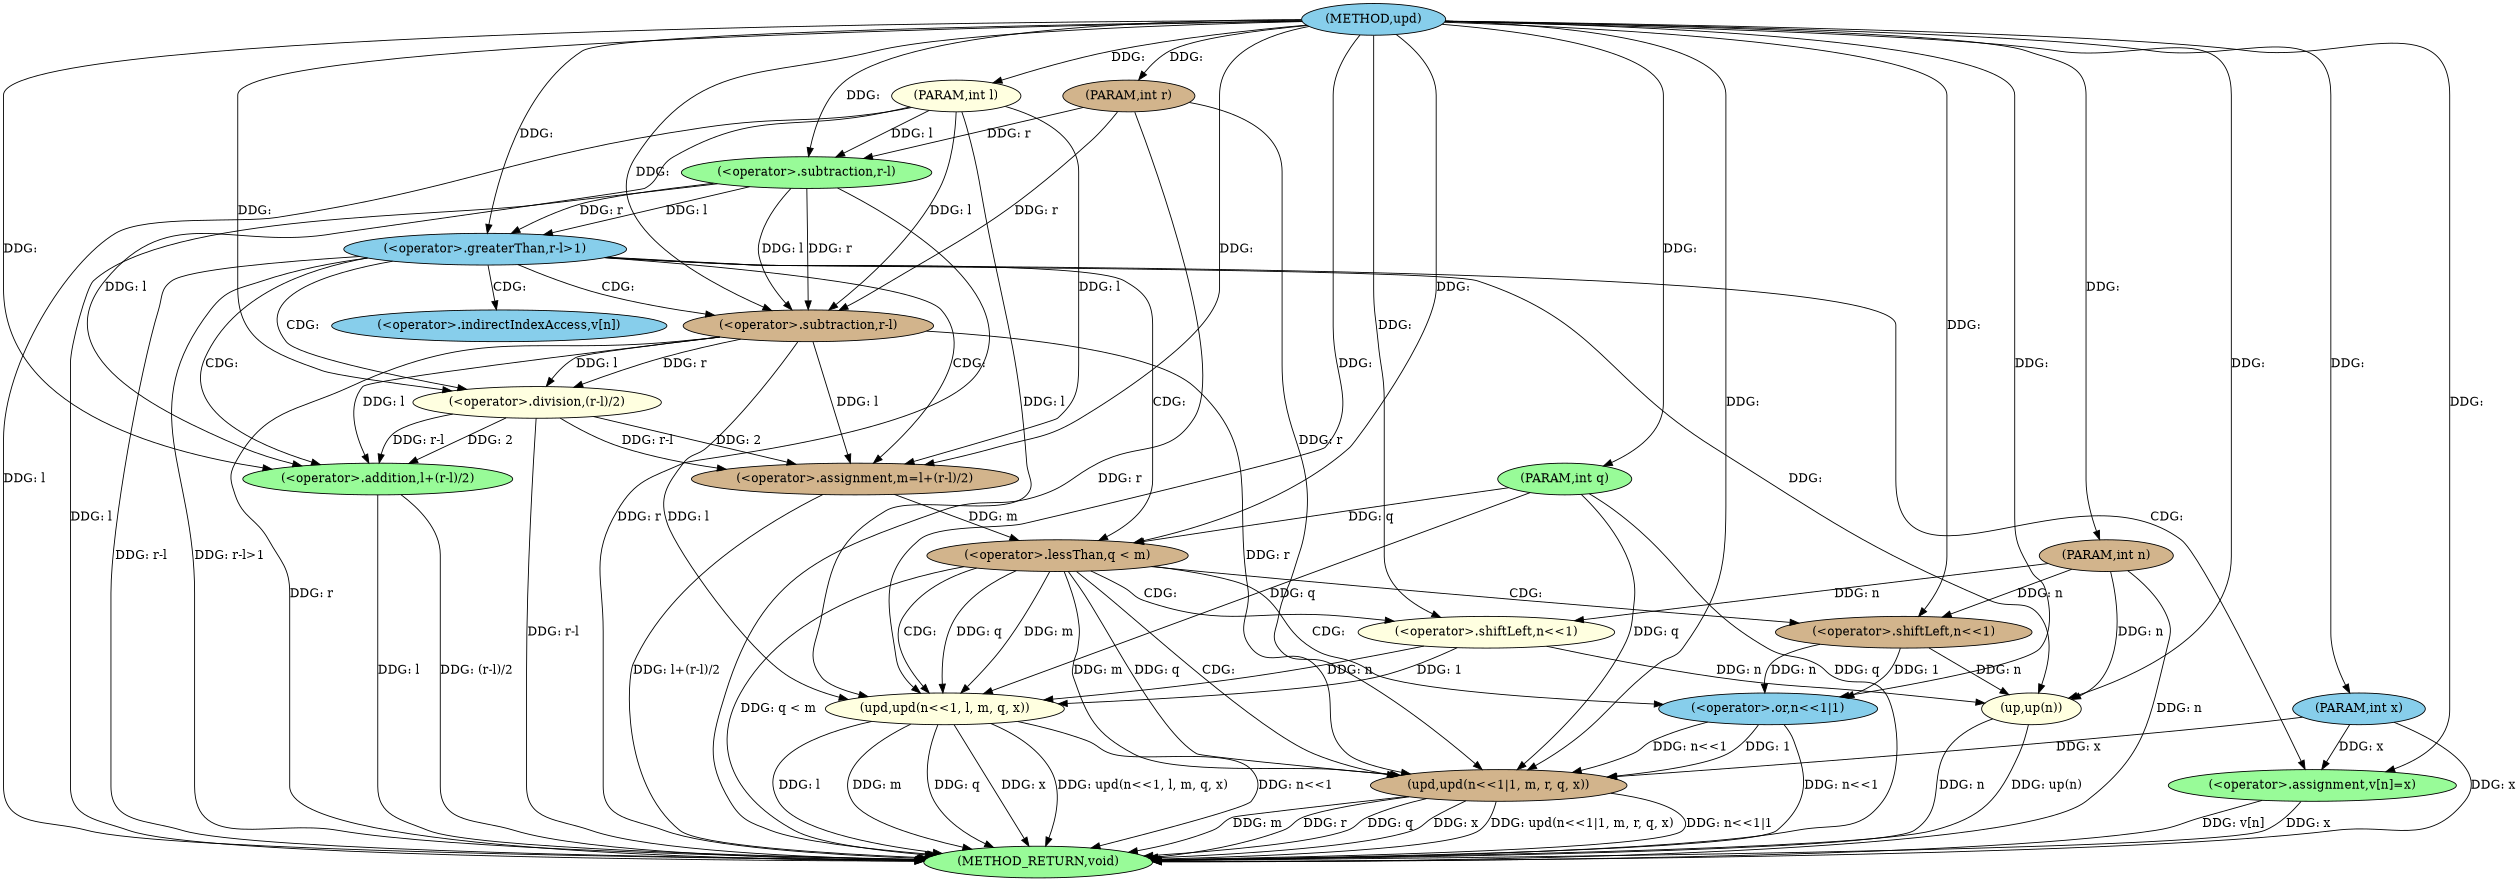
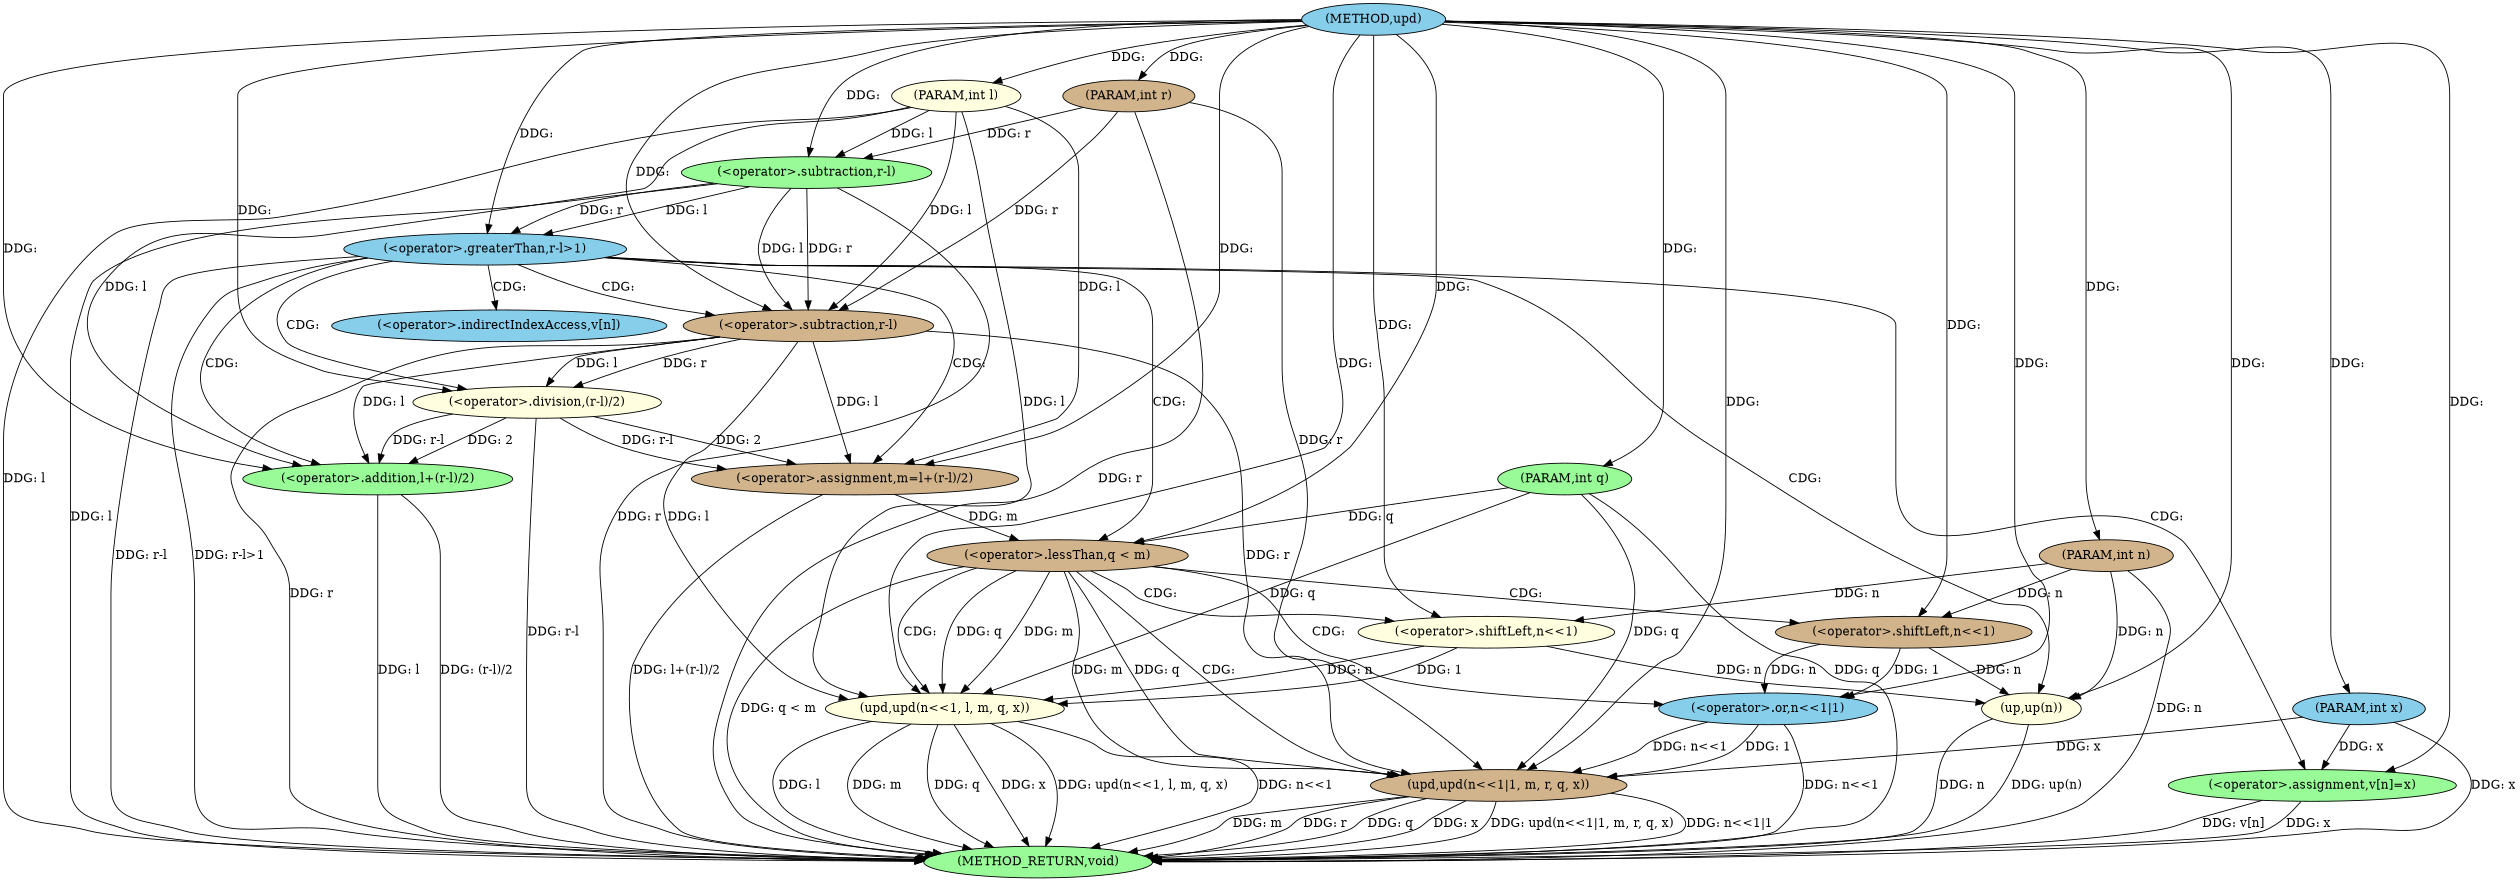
edge "(<operator>.greaterThan,r-l>1)" -> "(up,up(n))": label "DDG: " -> "CDG: "
